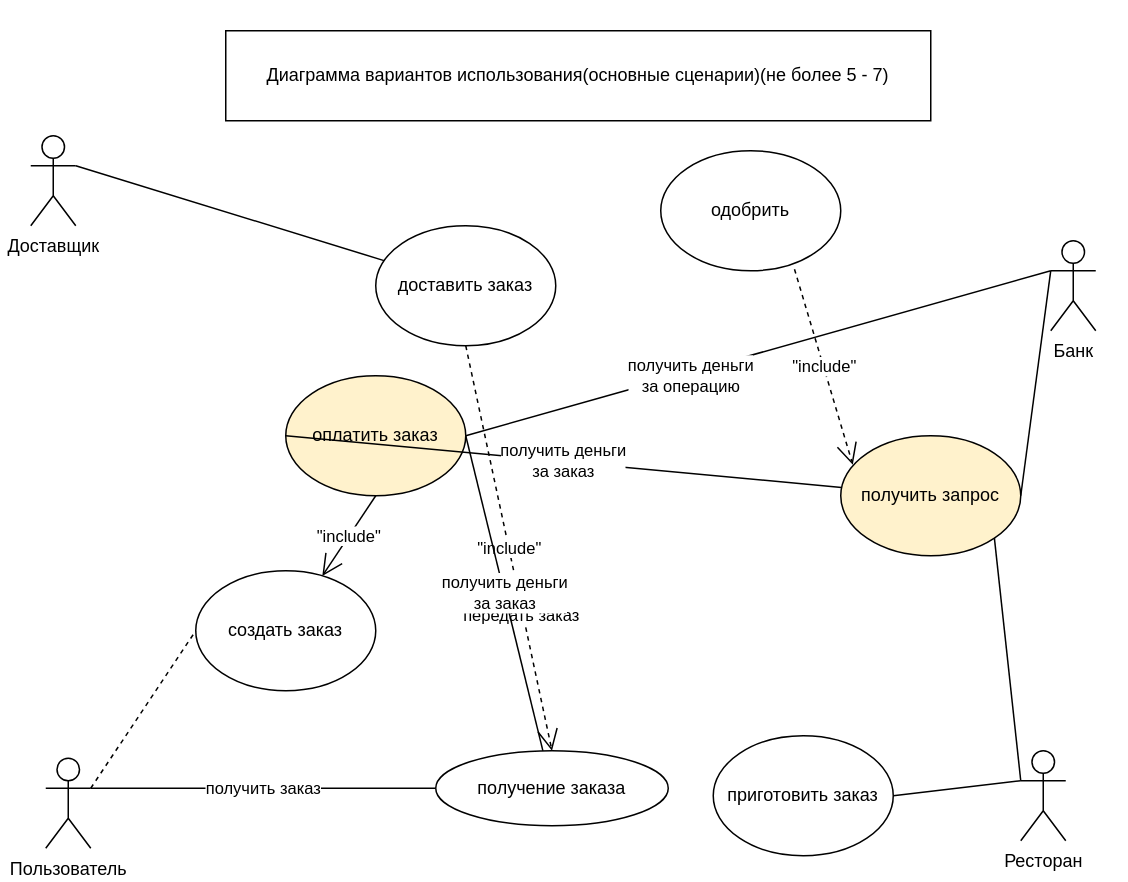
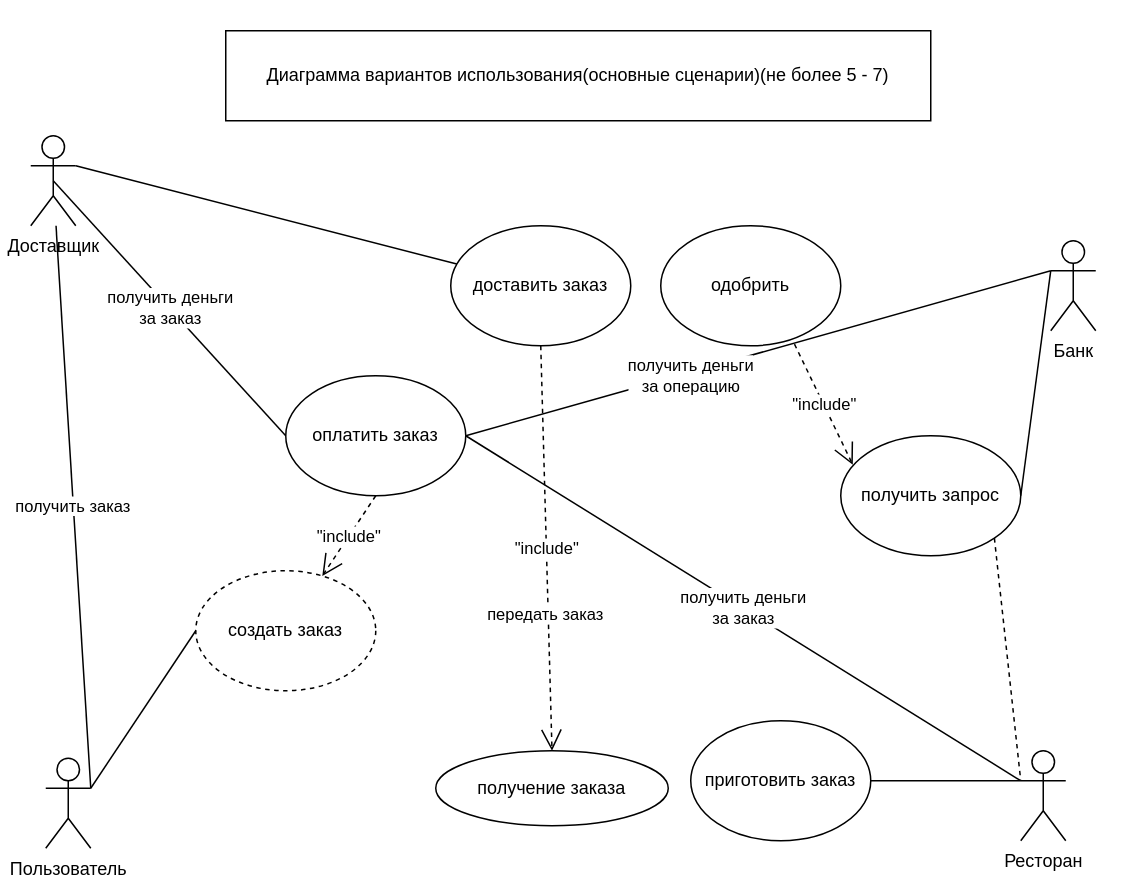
node "одобрить": moved (751, 211) -> (751, 286)
node "доставить заказ": moved (466, 286) -> (541, 286)
node "оплатить заказ": fillcolor #fff2cc -> #ffffff
edge "оплатить заказ" -- "получить запрос": now "оплатить заказ" -- "Доставщик"
node "получить запрос": fillcolor #fff2cc -> #ffffff
edge "оплатить заказ" -> "создать заказ": style solid -> dashed
edge "оплатить заказ" -- "получение заказа": now "оплатить заказ" -- "Ресторан"
node "создать заказ": style solid -> dashed
edge "получить запрос" -- "Ресторан": style solid -> dashed
edge "создать заказ" -- "Пользователь": style dashed -> solid
edge "получение заказа" -- "Пользователь": now "Доставщик" -- "Пользователь"
node "приготовить заказ": moved (803, 796) -> (781, 781)
